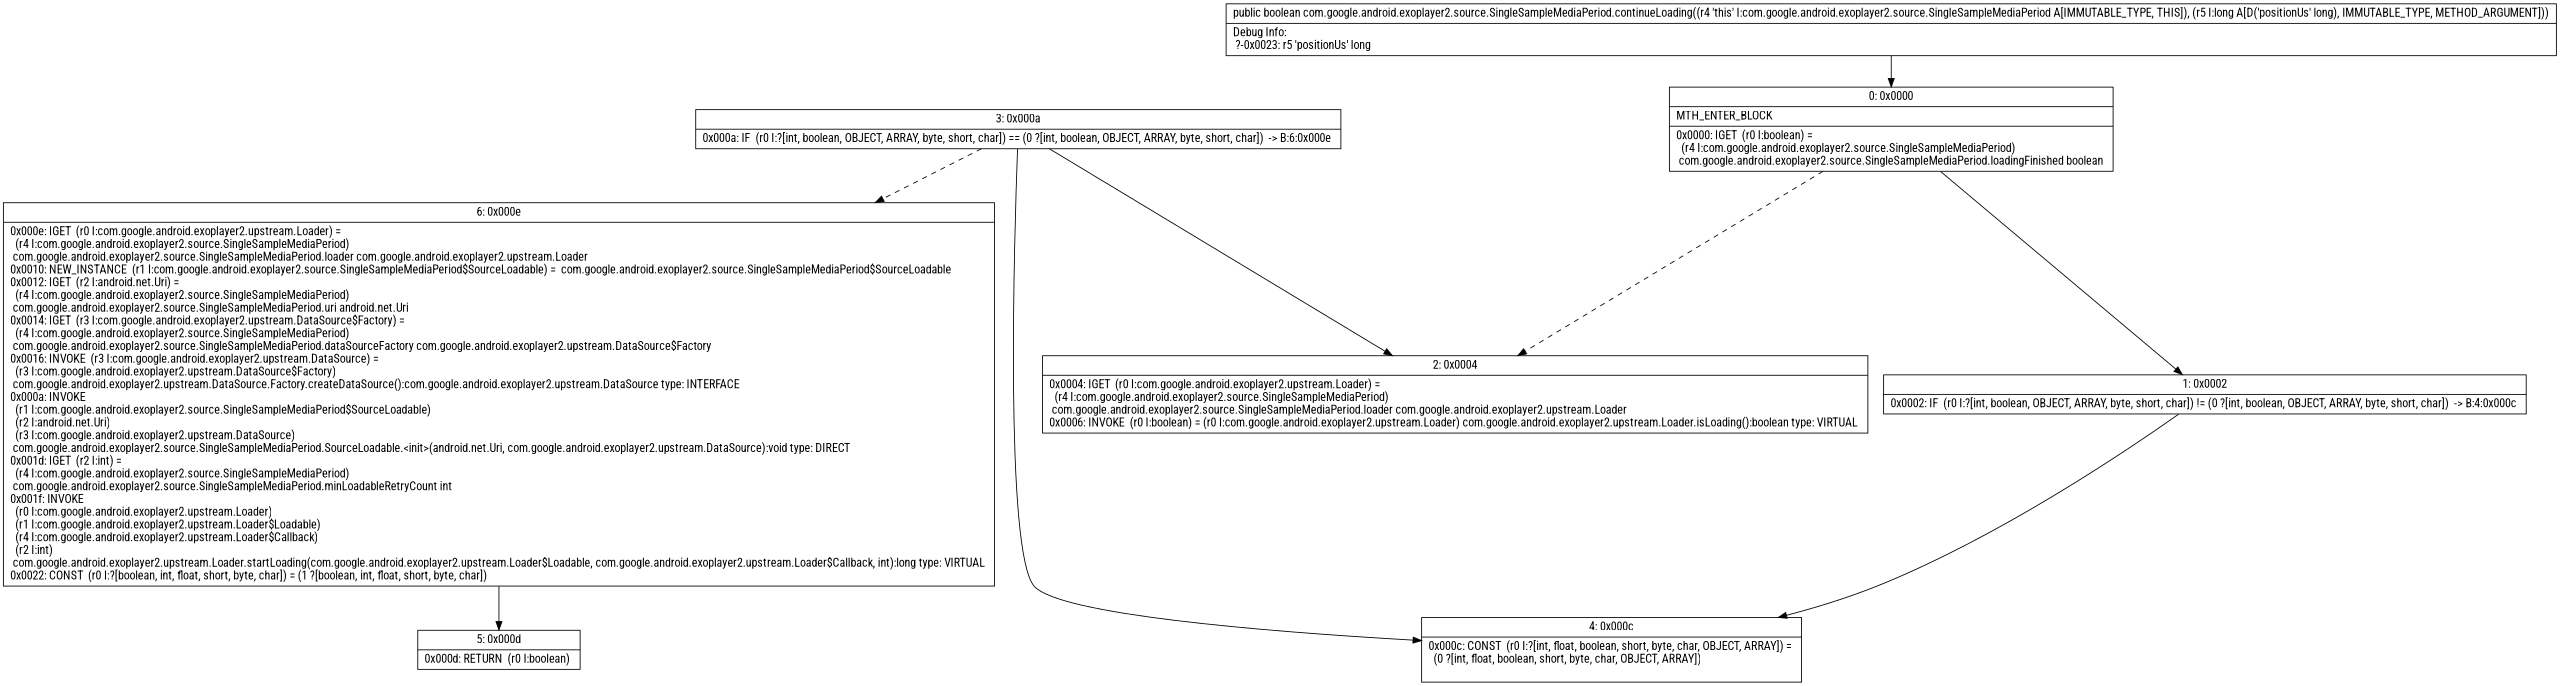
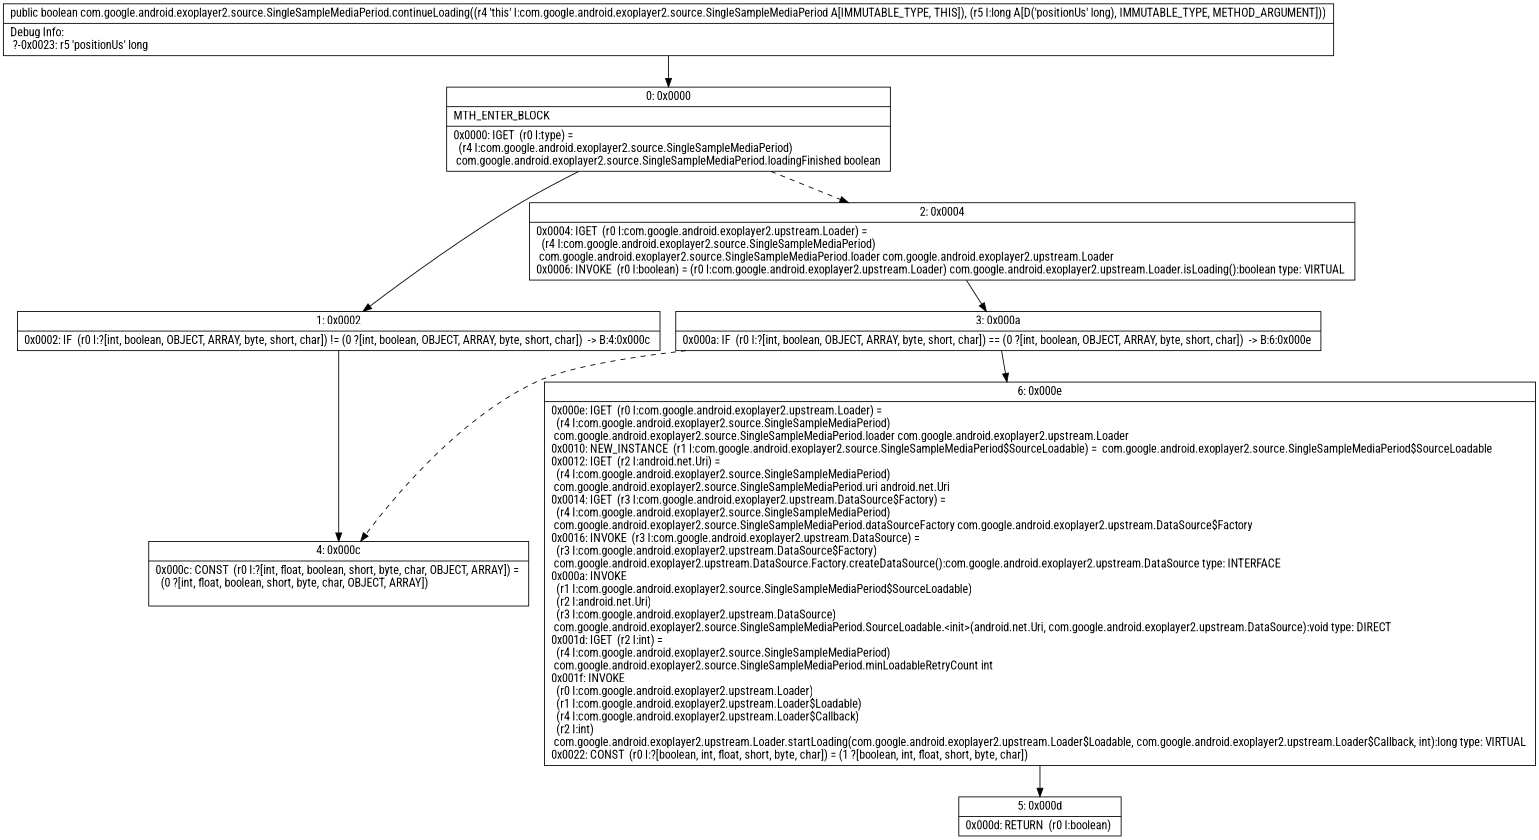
node "0: 0x0000": text "0x0000: IGET  (r0 I:boolean) =" -> "0x0000: IGET  (r0 I:type) ="
edge "3: 0x000a" -> "6: 0x000e": style dashed -> solid
edge "3: 0x000a" -> "2: 0x0004": reversed
edge "3: 0x000a" -> "4: 0x000c": style solid -> dashed
